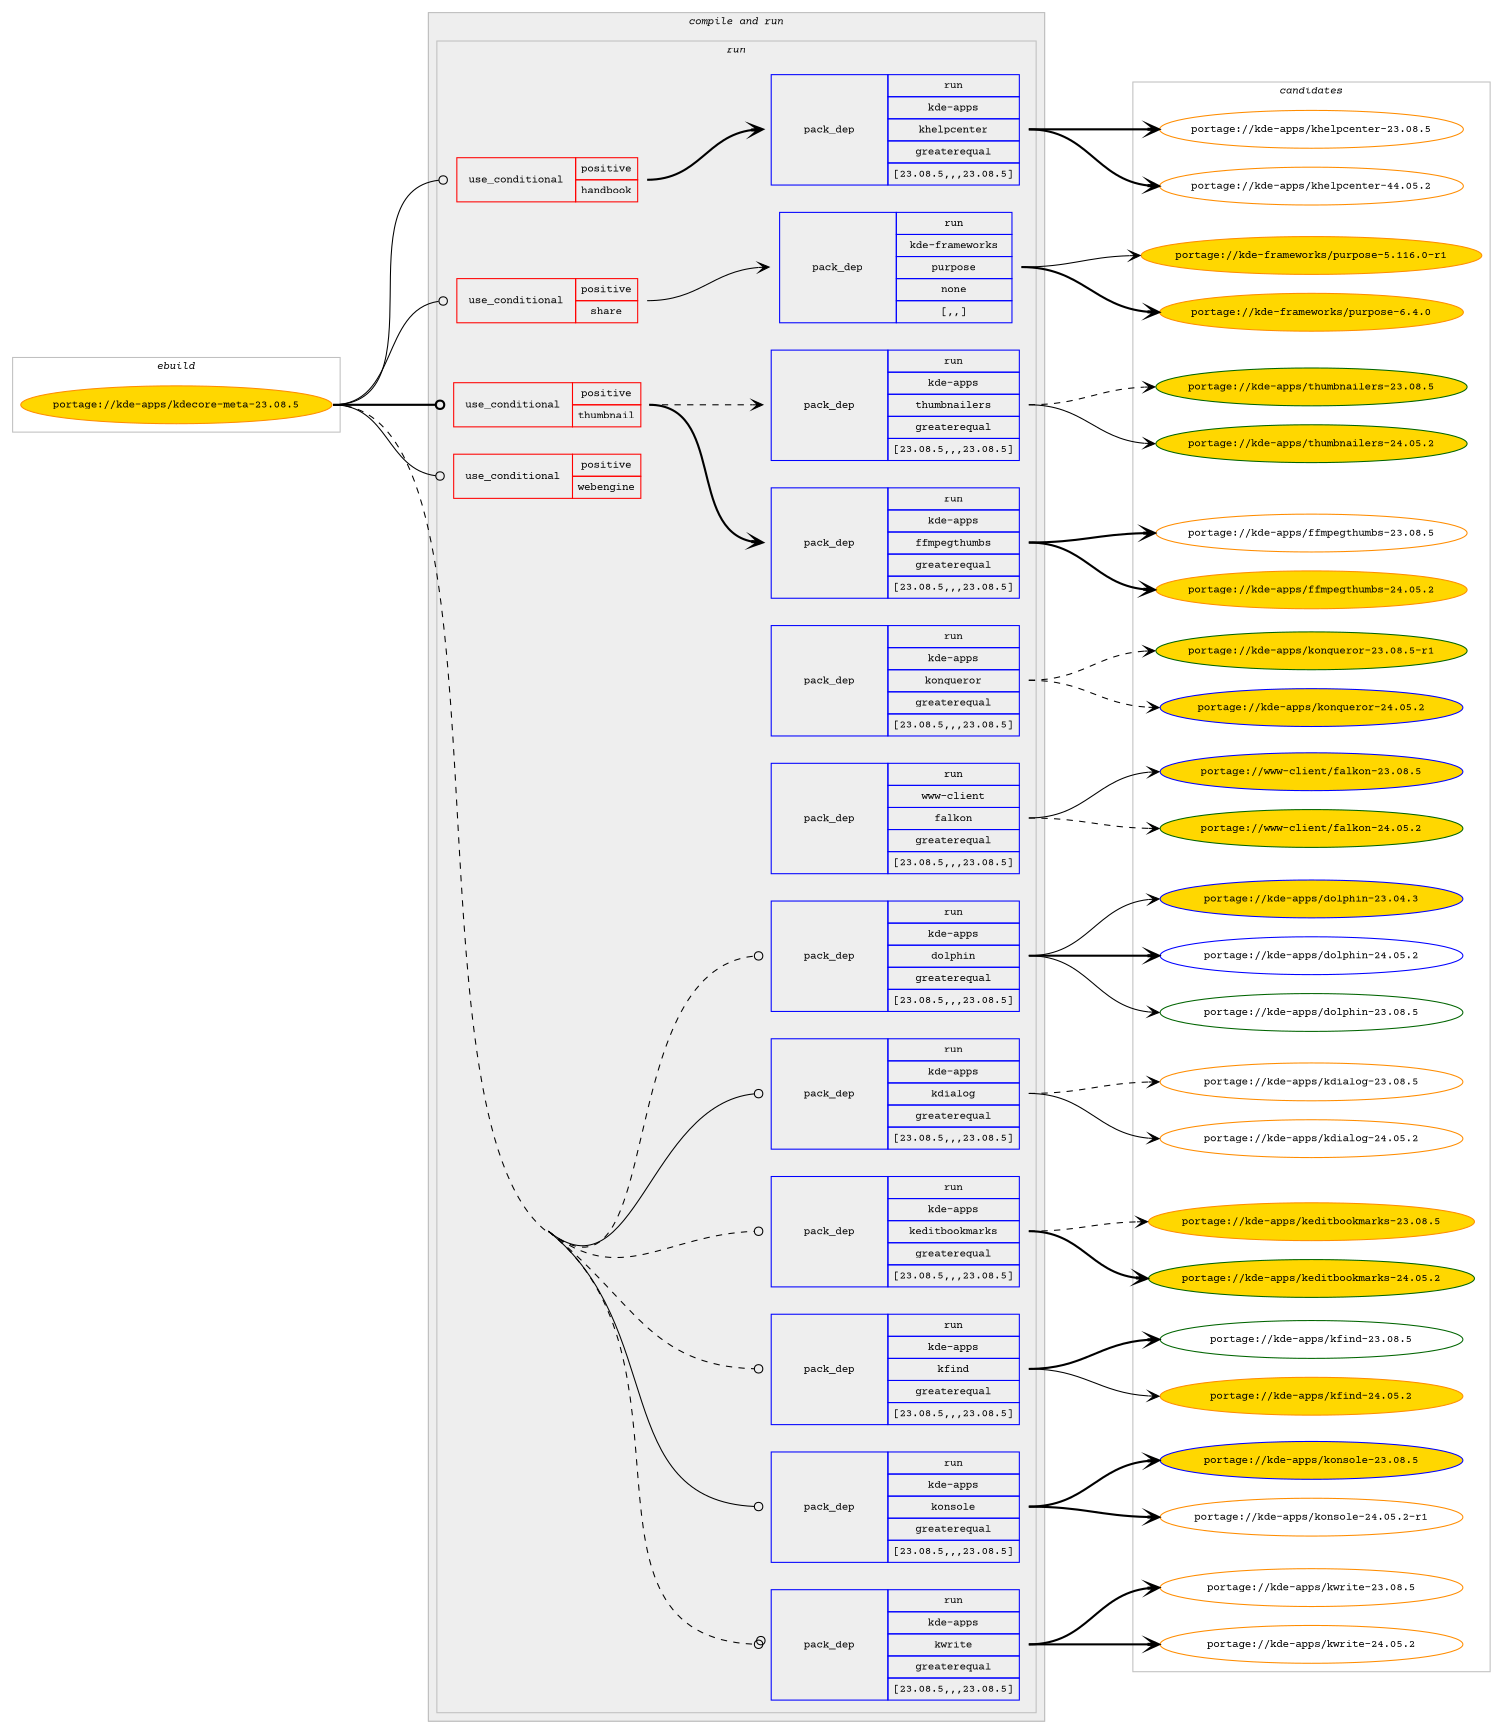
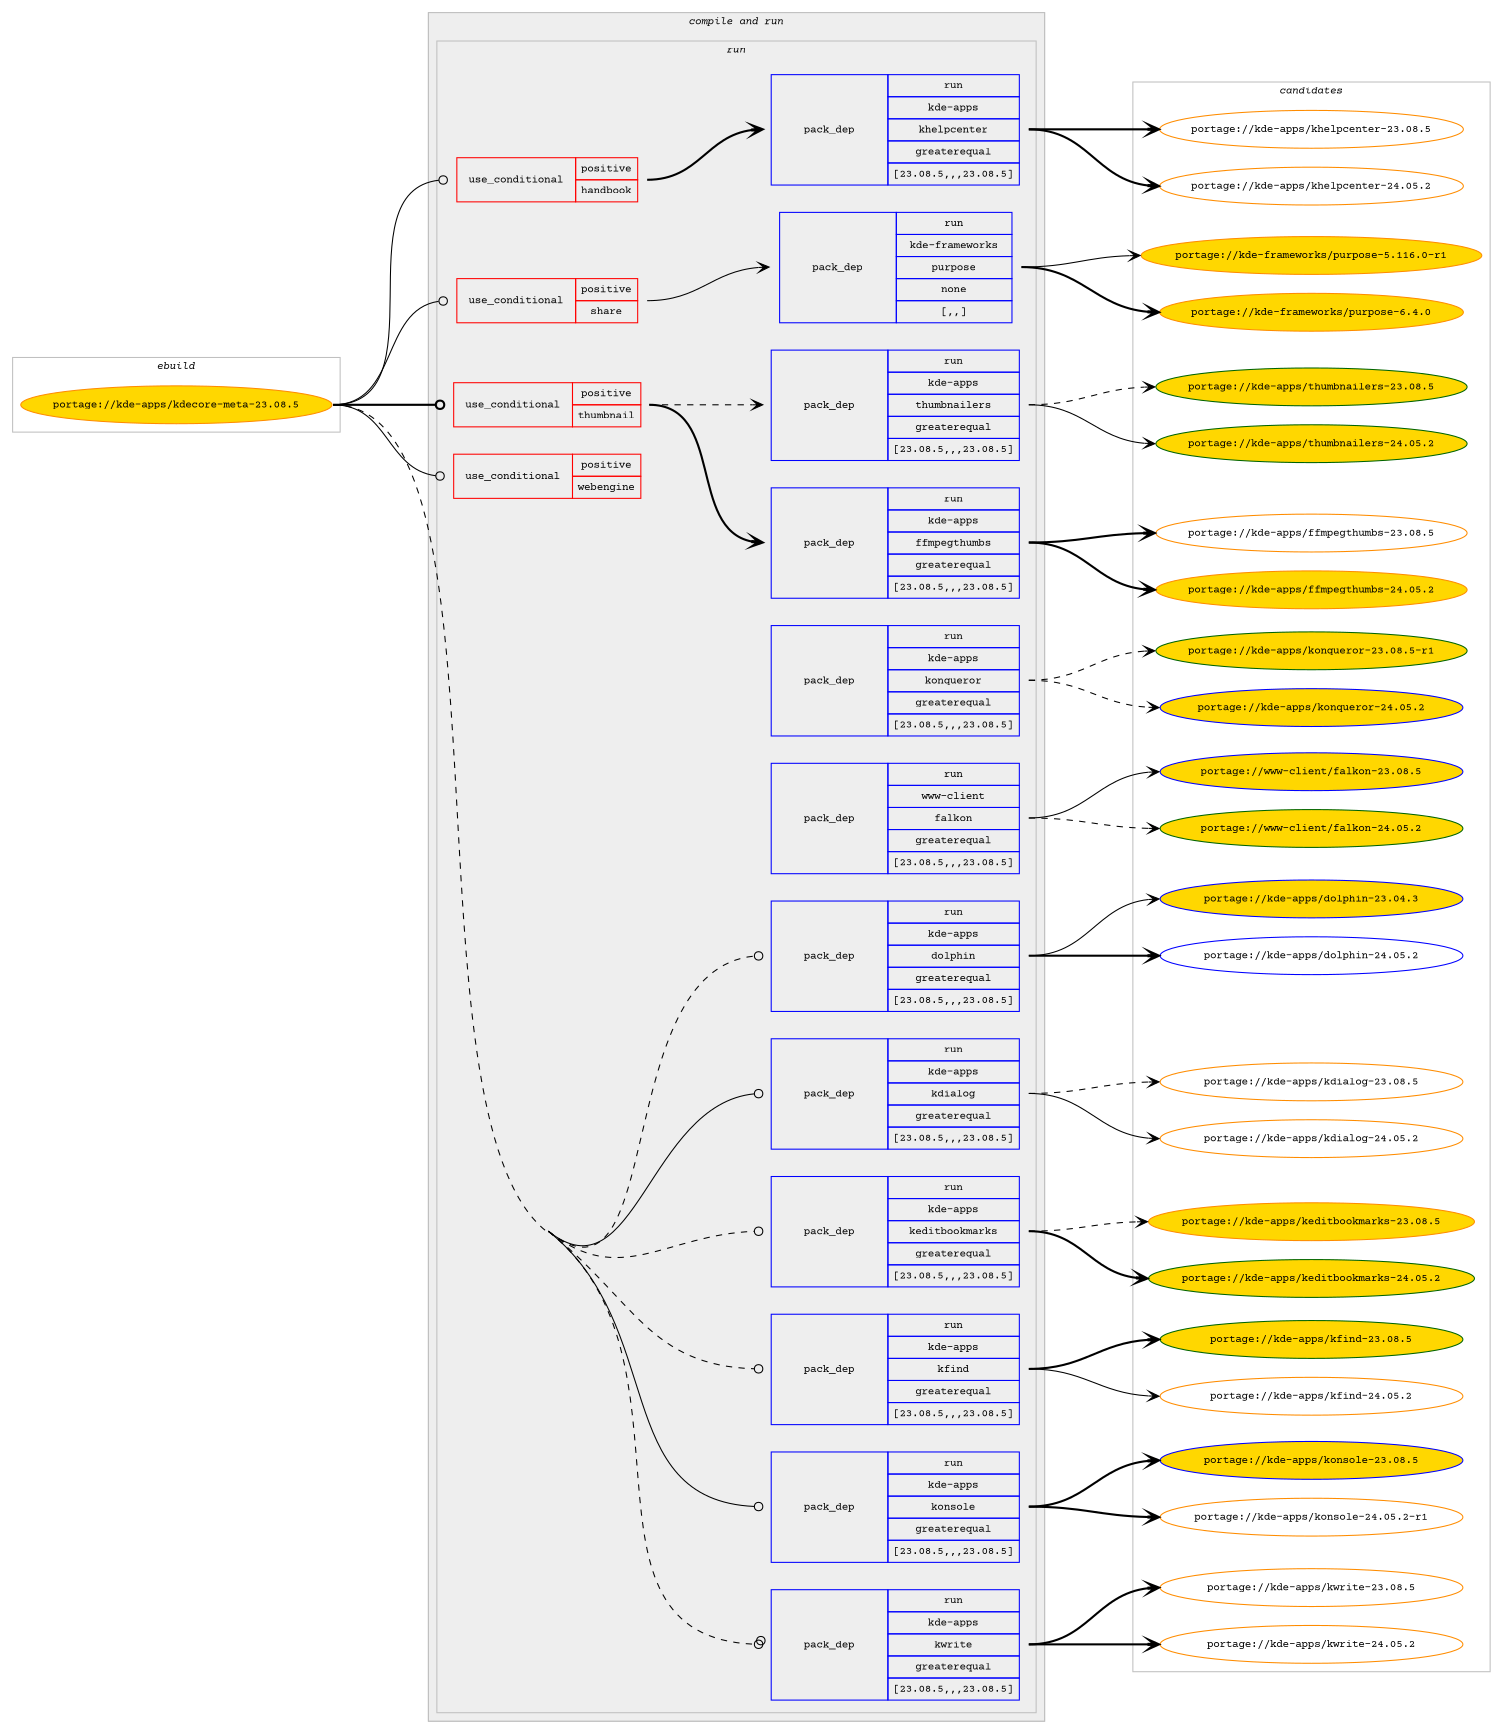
node "portage://kde-apps/khelpcenter-44.05.2": label "portage://kde-apps/khelpcenter-44.05.2" -> "portage://kde-apps/khelpcenter-24.05.2"
node "portage://kde-apps/dolphin-23.08.5": removed
node "portage://kde-apps/kfind-23.08.5": fillcolor white -> gold
node "portage://kde-apps/kfind-24.05.2": fillcolor gold -> white
